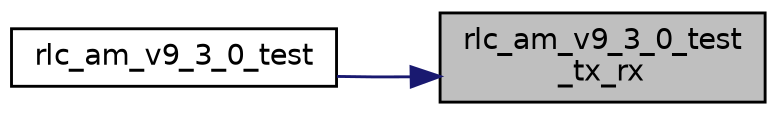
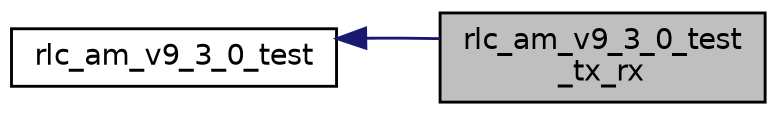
edge "rlc_am_v9_3_0_test" -> "rlc_am_v9_3_0_test _tx_rx": reversed
